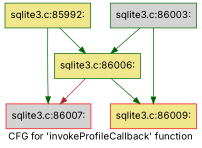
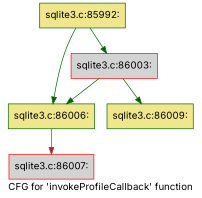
node "sqlite3.c:86003:": color darkgreen -> red
edge "sqlite3.c:85992:" -> "sqlite3.c:86007:": now "sqlite3.c:85992:" -> "sqlite3.c:86003:"
edge "sqlite3.c:86006:" -> "sqlite3.c:86009:": removed
node "sqlite3.c:86009:": color red -> darkgreen
